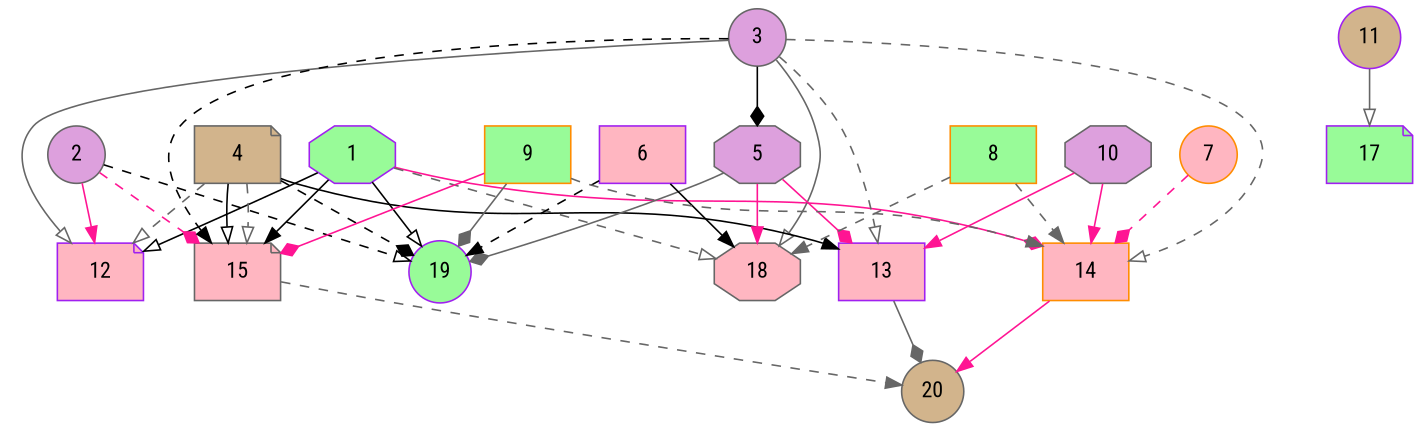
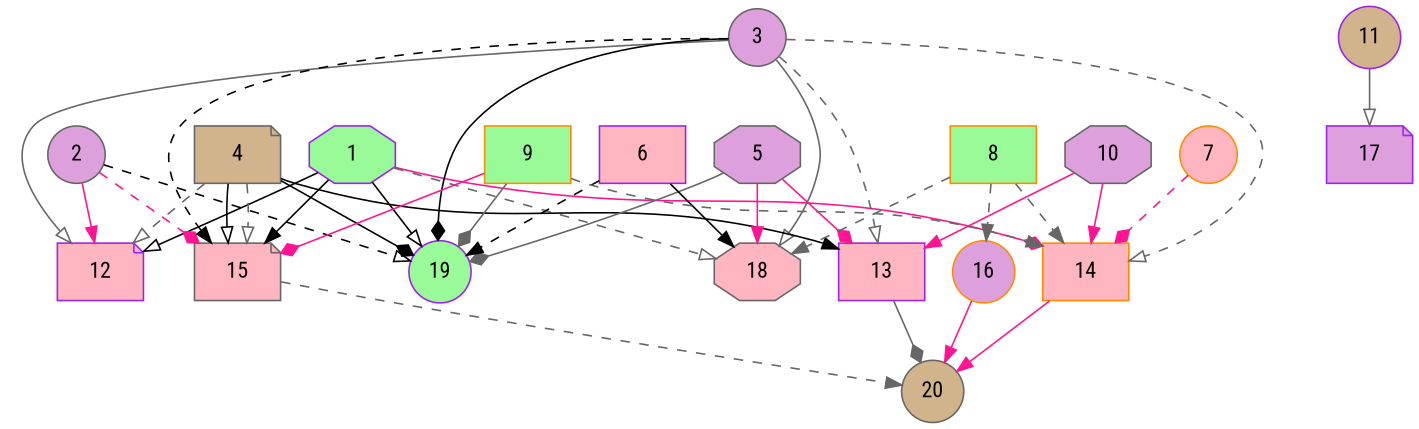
edge "3" -> "5": now "3" -> "19"
node "17": fillcolor palegreen -> plum
edge "4" -> "19": style dashed -> solid
node "16": added
